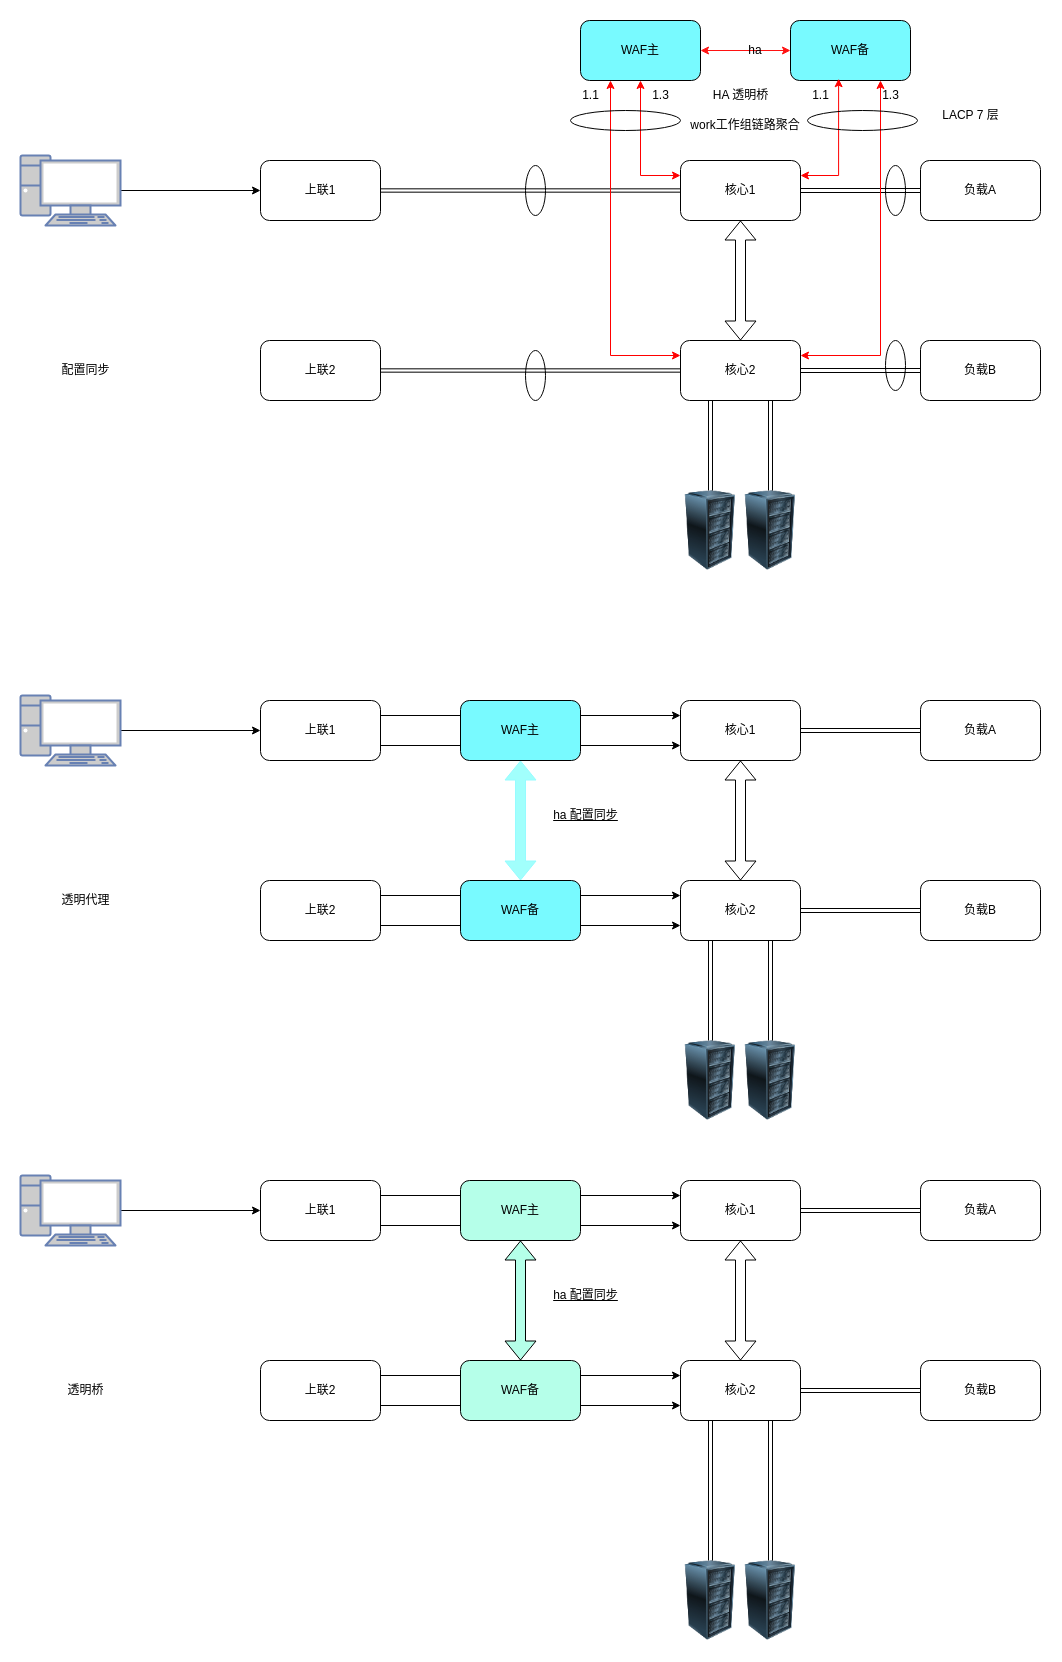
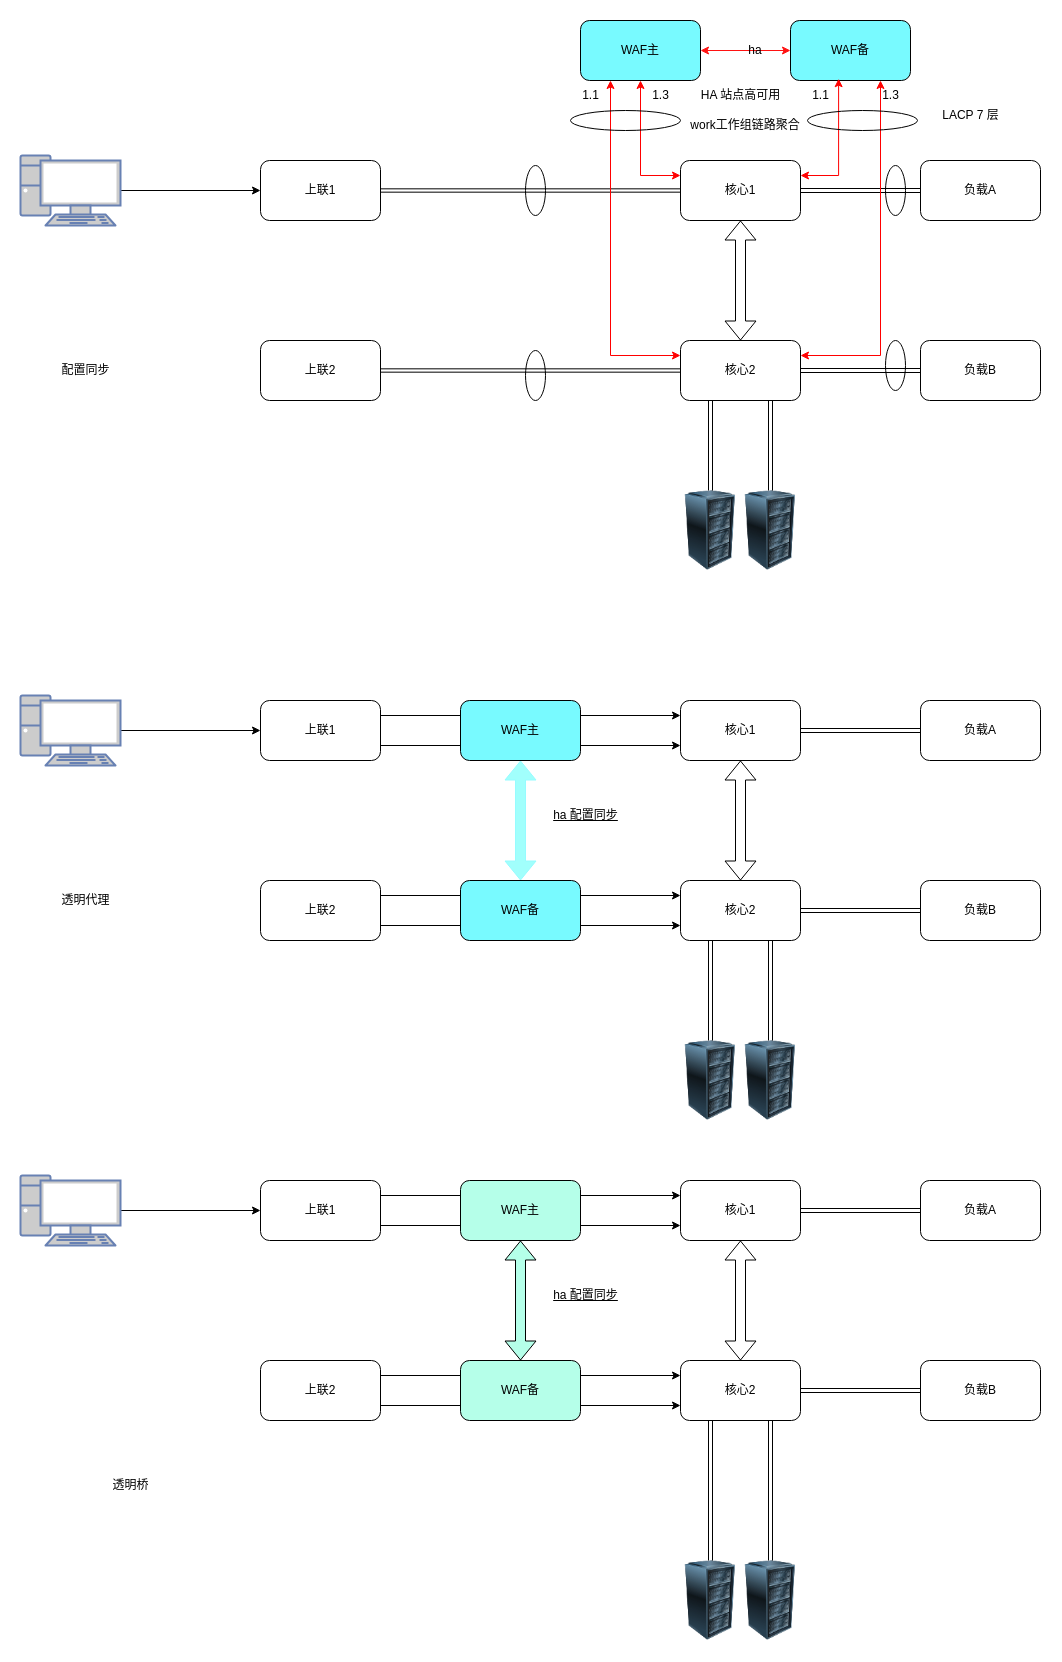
node "HA 透明桥": label "HA 透明桥" -> "HA 站点高可用"
node "透明桥": moved (86, 1391) -> (131, 1486)
